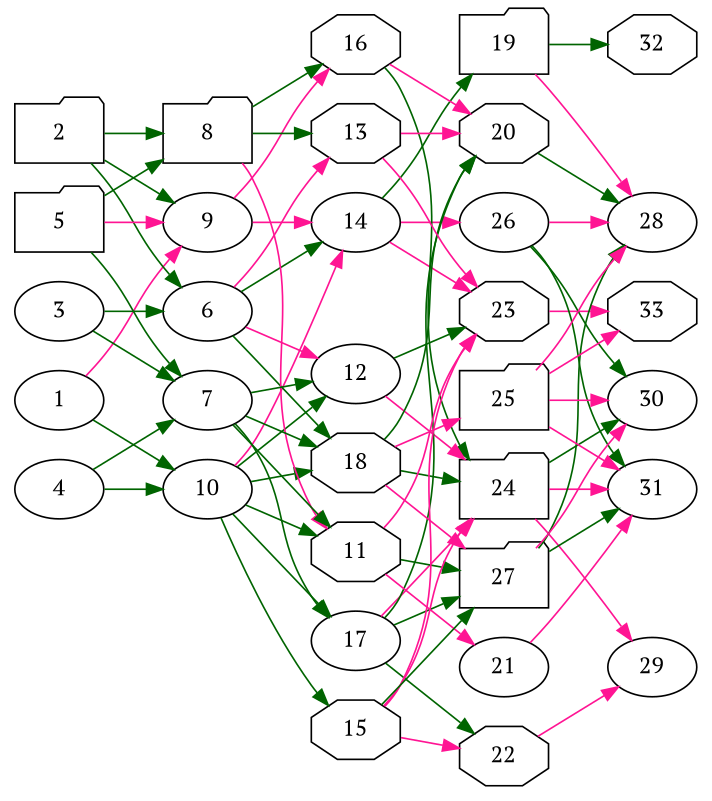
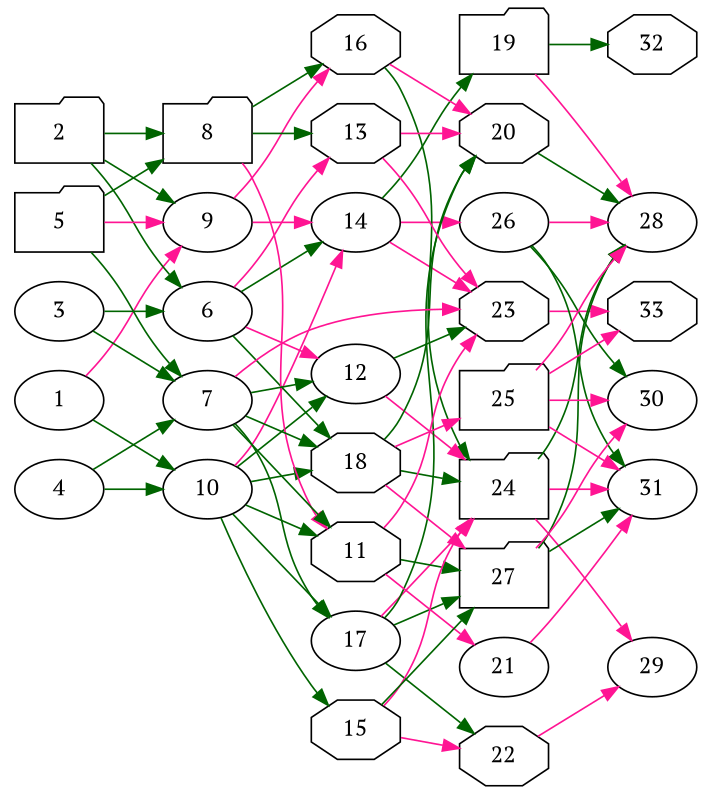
edge "24" -> "30": now "24" -> "28"
edge "15" -> "23": now "7" -> "23"
